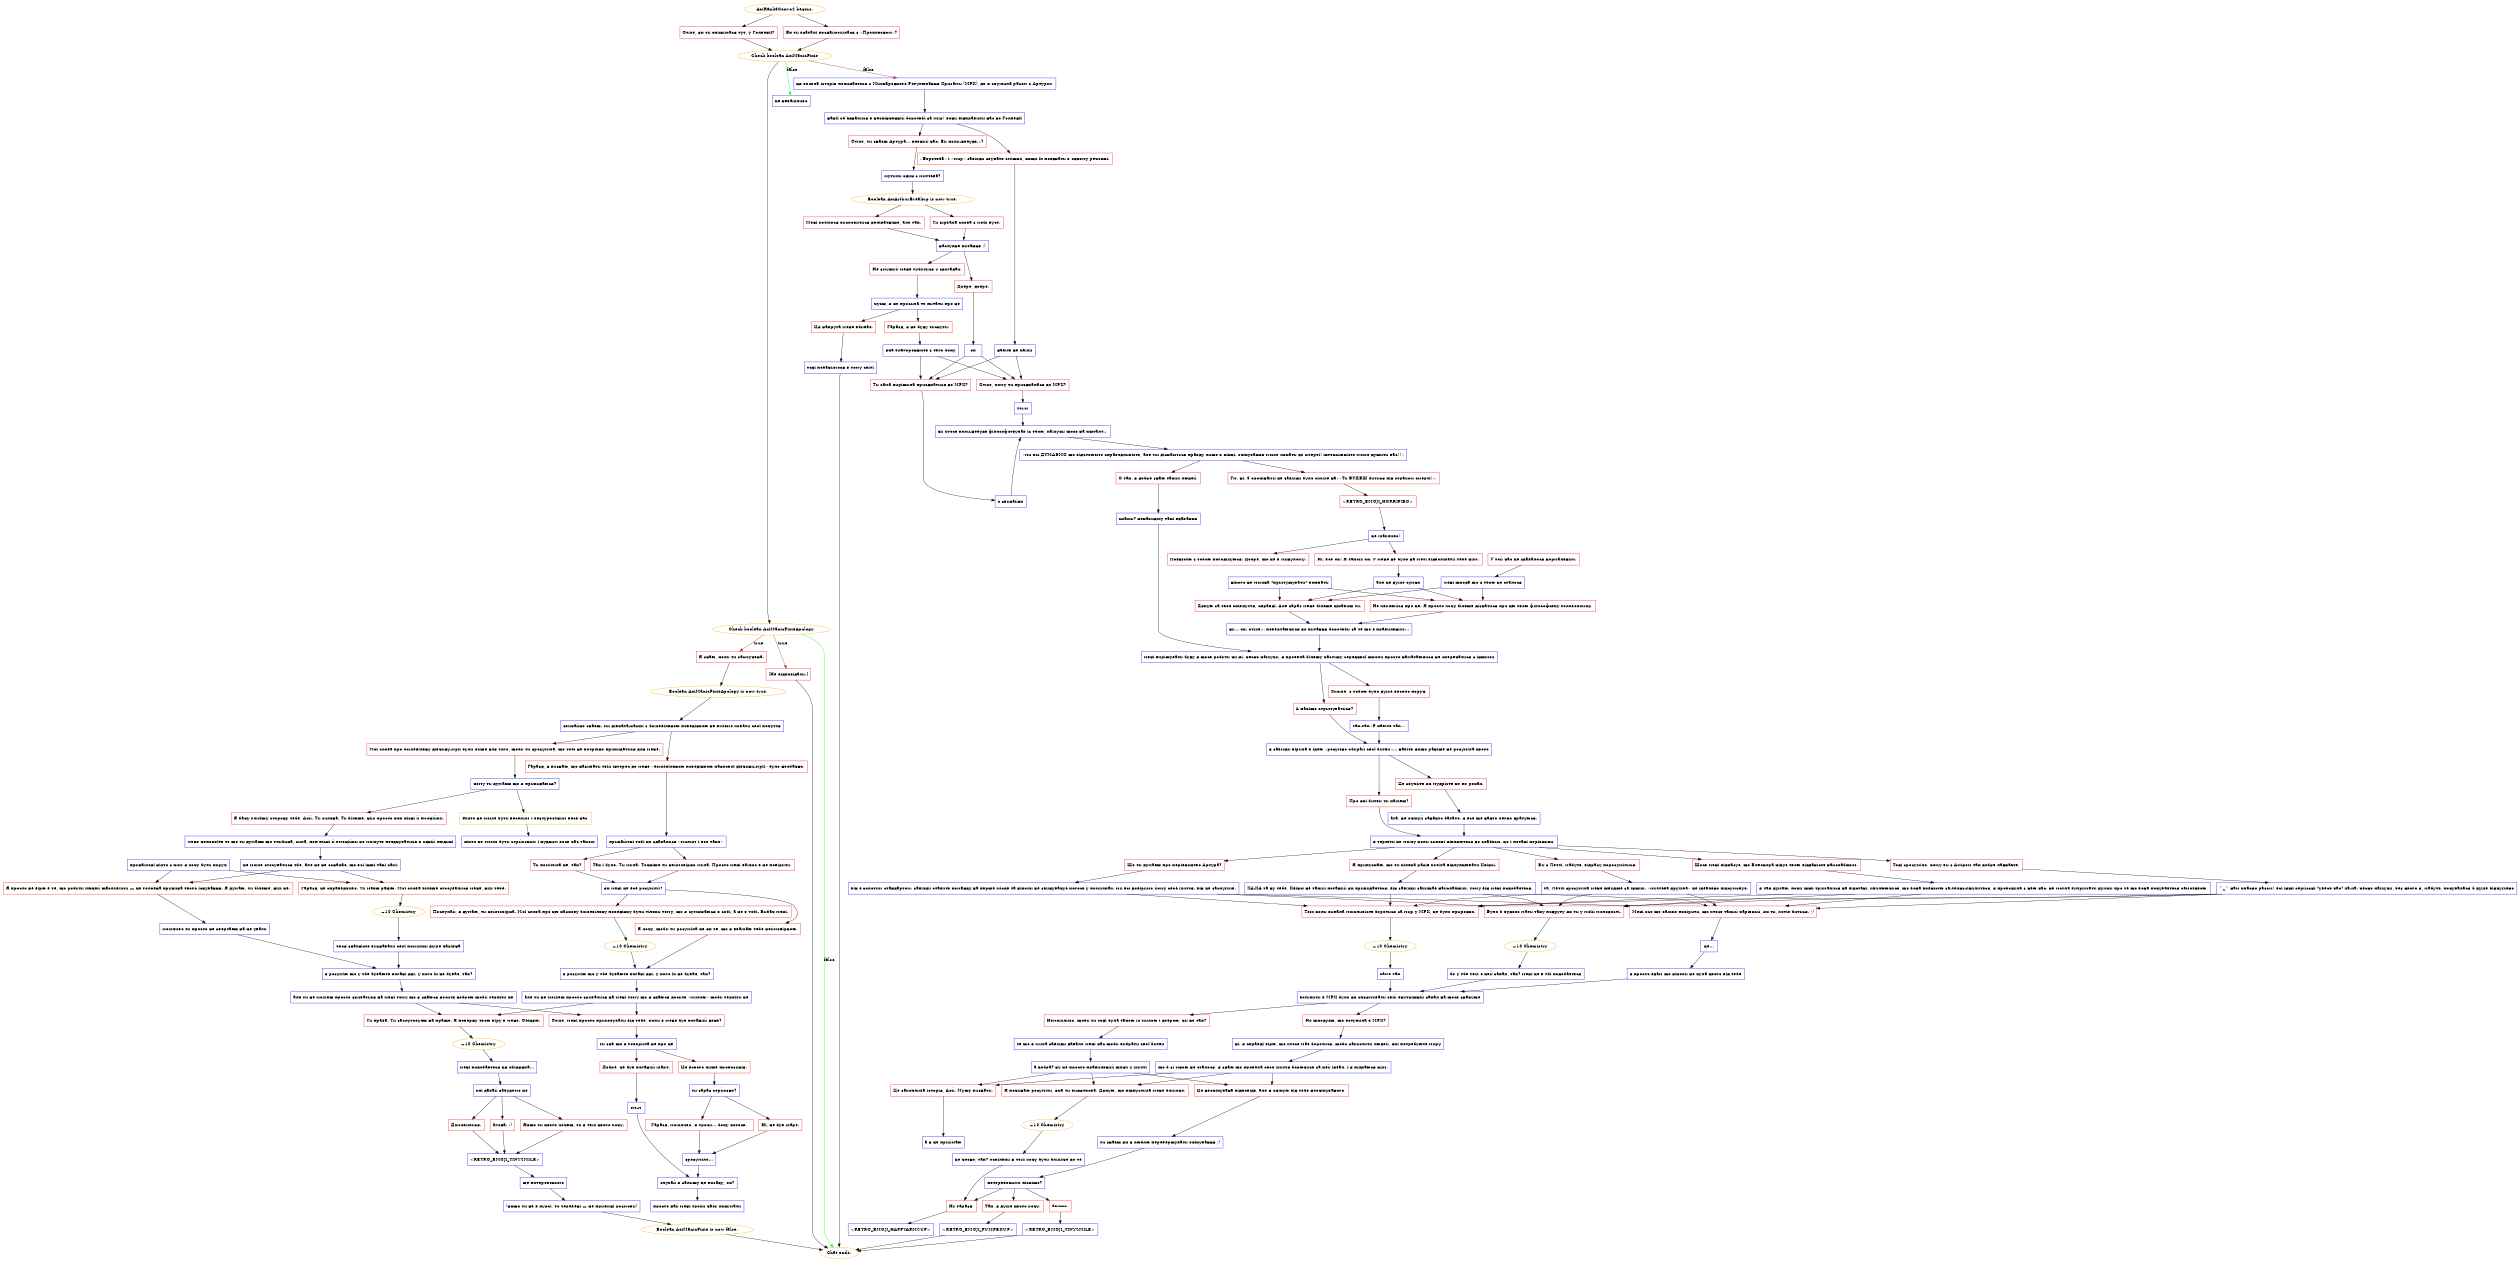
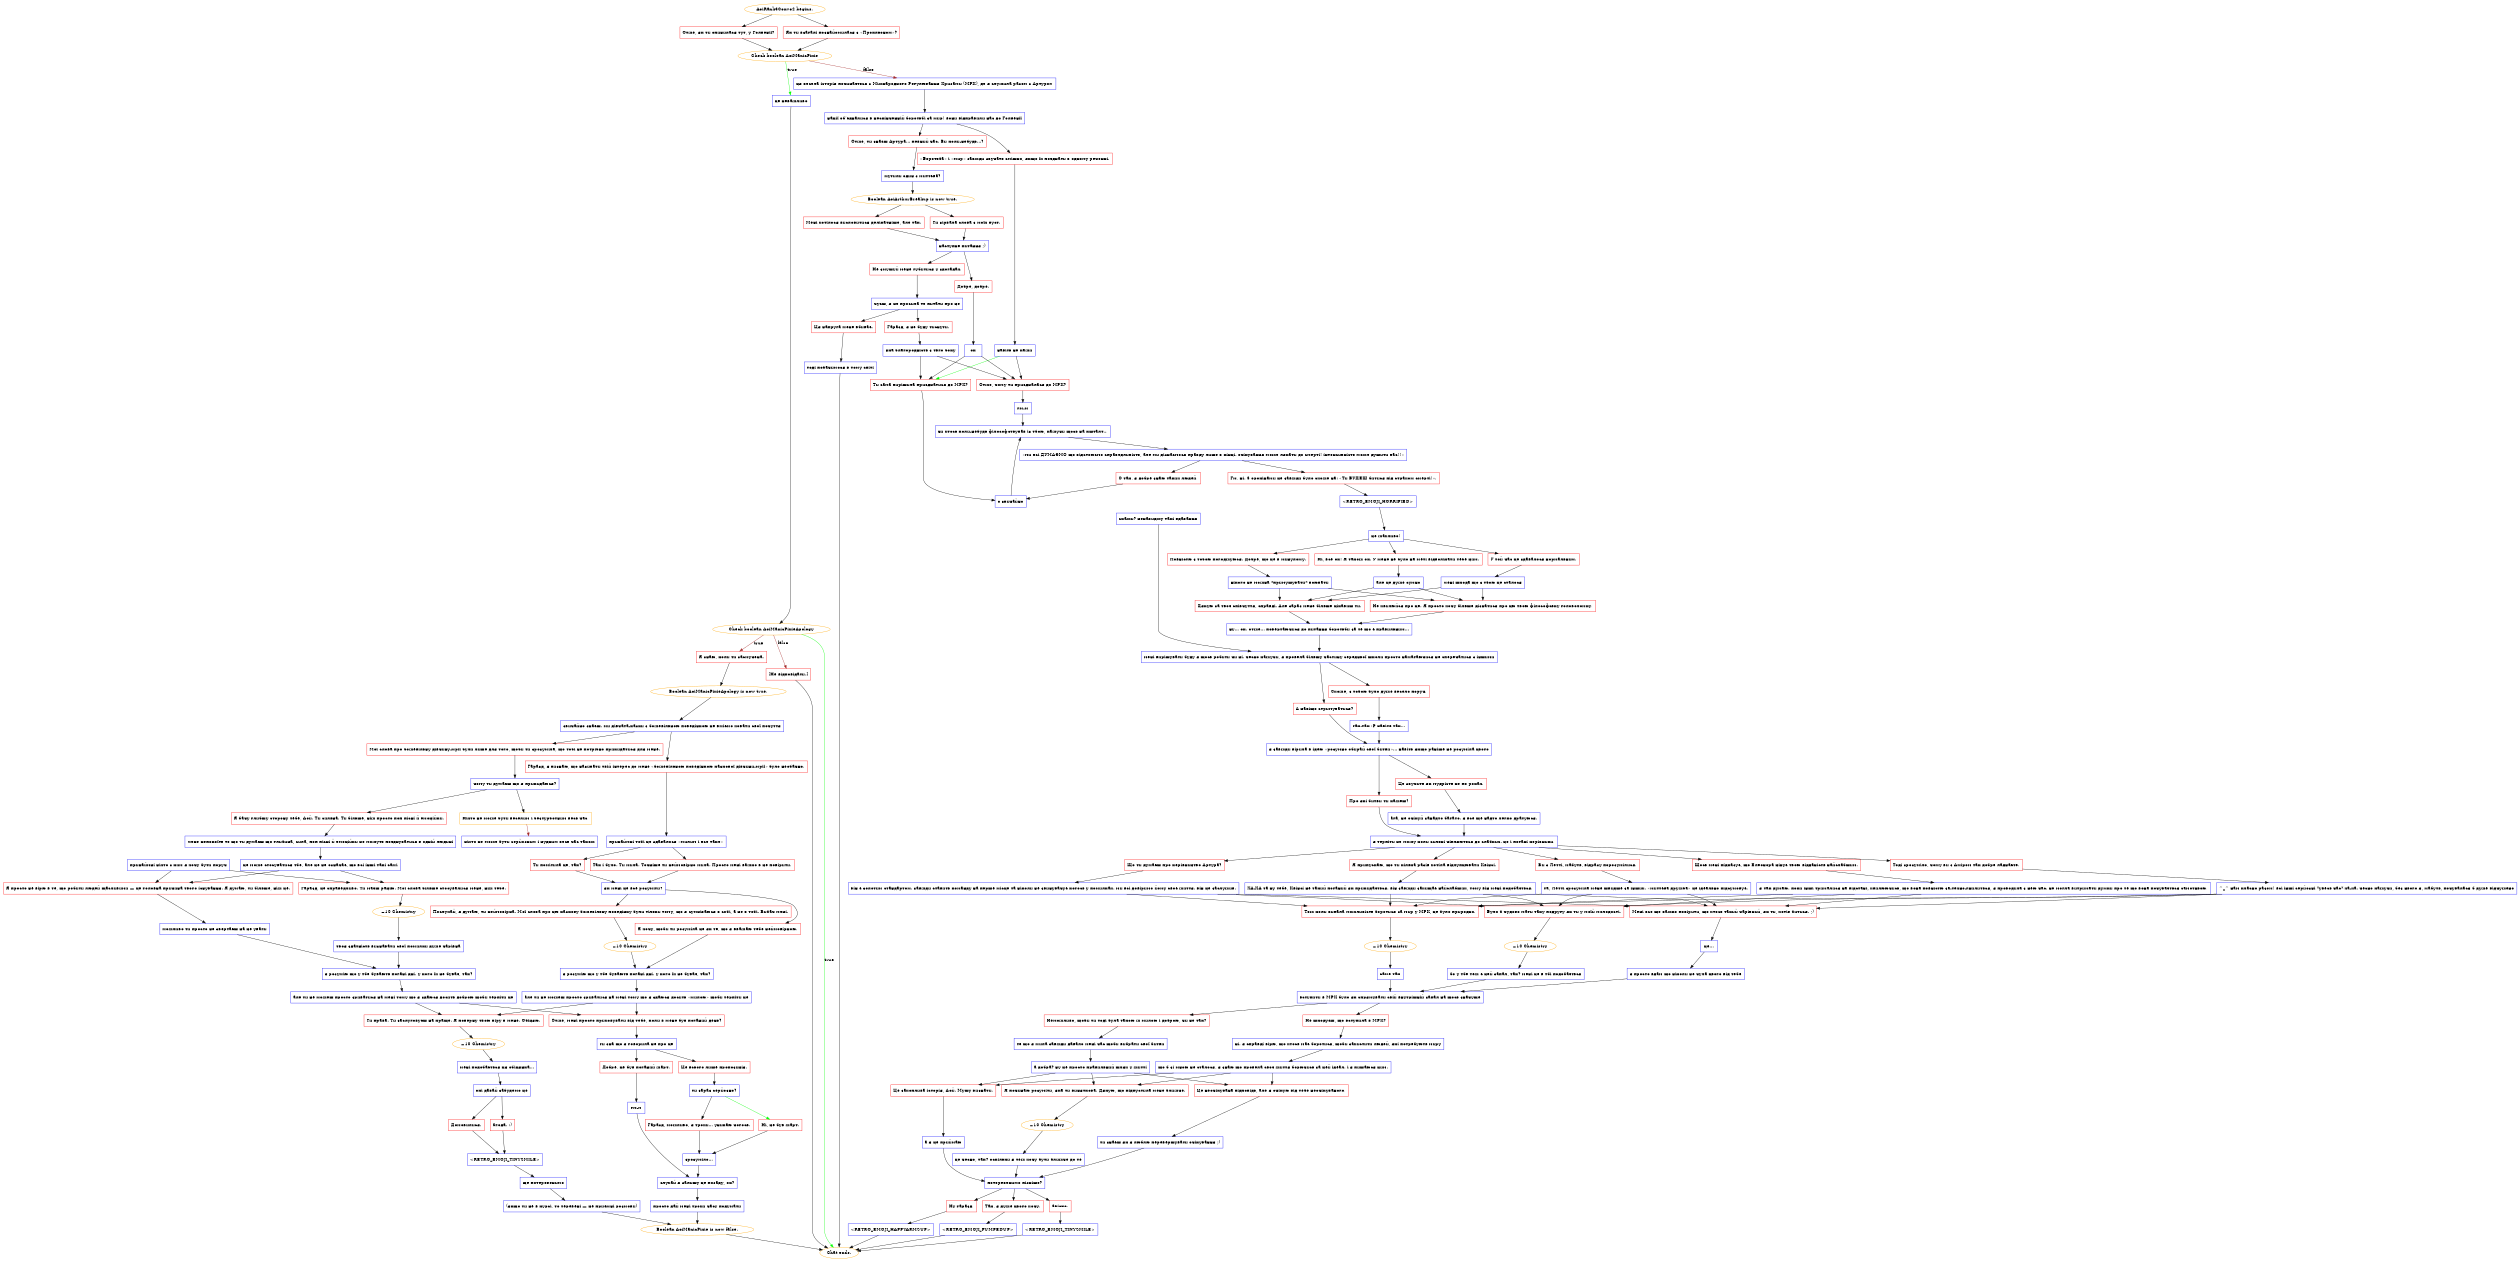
edge "Check boolean AoiManicPixie" -> "це неважливо": label "false" -> "true"
edge "Check boolean AoiManicPixie" -> "Check boolean AoiManicPixieApology": now "це неважливо" -> "Check boolean AoiManicPixieApology"
edge "навіть не кажи" -> "Ти сама вирішила приєднатися до МРК?": color black -> green
edge "О так, я добре знаю таких людей." -> "скажи? ненавиджу такі вдавання": now "О так, я добре знаю таких людей." -> "о звичайно"
node "<RETRO_EMOJI_HORRIFIED>": color red -> blue
edge "це жахливо!" -> "У той час це здавалося нормальним.": added
edge "Повністю з тобою погоджуюся. Добре, що це в минулому." -> "нікого не можна *примушувати* воювати": added
edge "Check boolean AoiManicPixieApology" -> "[Не відповідати.]": label "true" -> "false"
edge "Ніхто не може бути веселим і безтурботним весь час." -> "ніхто не може бути серйозним і нудним весь час також": color black -> brown
edge "Check boolean AoiManicPixieApology" -> "Chat ends.": label "false" -> "true"
edge "ти зараз серйозно?" -> "Ні, це був жарт.": color black -> green
node "Якщо ти цього хочеш, то я теж цього хочу.": removed
node "Гаразд, можливо, я трохи... боку чогось.": label "Гаразд, можливо, я трохи... боку чогось." -> "Гаразд, можливо, я трохи... уникаю чогось."
edge "а я це приймаю" -> "потеревенимо пізніше?": added
edge "це чесно, так? оскільки я теж хочу бути ближче до те" -> "Ну гаразд.": now "це чесно, так? оскільки я теж хочу бути ближче до те" -> "потеревенимо пізніше?"
edge "просто дай мені трохи часу подумати" -> "Boolean AoiManicPixie is now false.": added
edge "<RETRO_EMOJI_HAPPYARMSUP>" -> "Chat ends.": added
